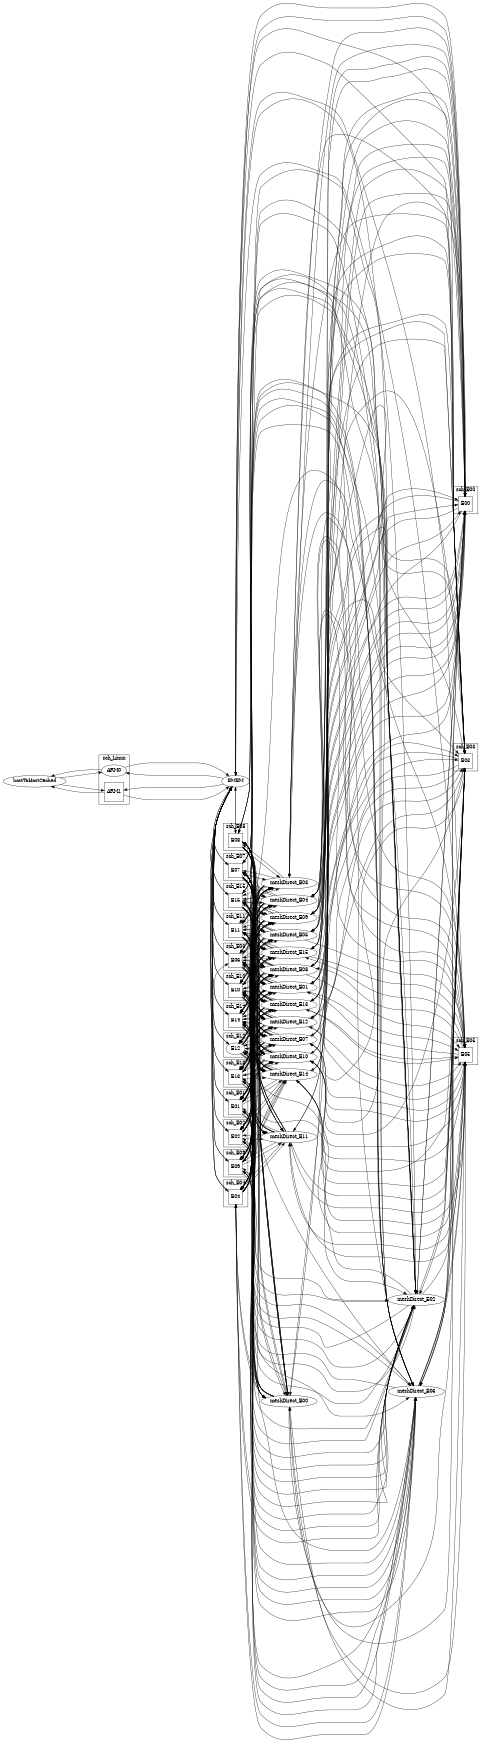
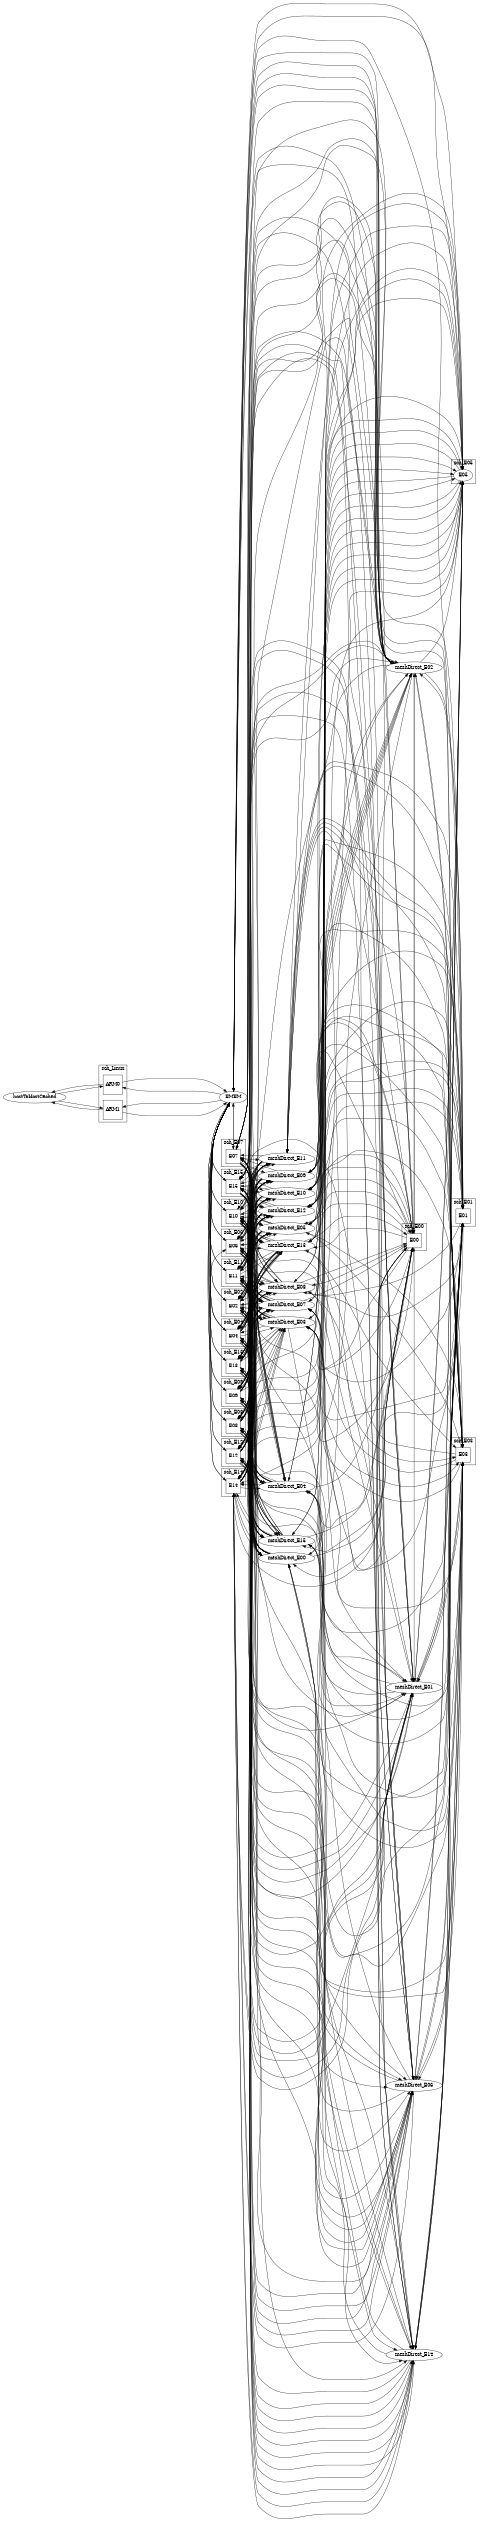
edge "meshDirect_E01" -> "E00": now "E14" -> "E00"
node "ARM0": shape ellipse -> square
edge "meshDirect_E14" -> "E07": removed
node "E12": shape ellipse -> square
node "E05": shape square -> ellipse
